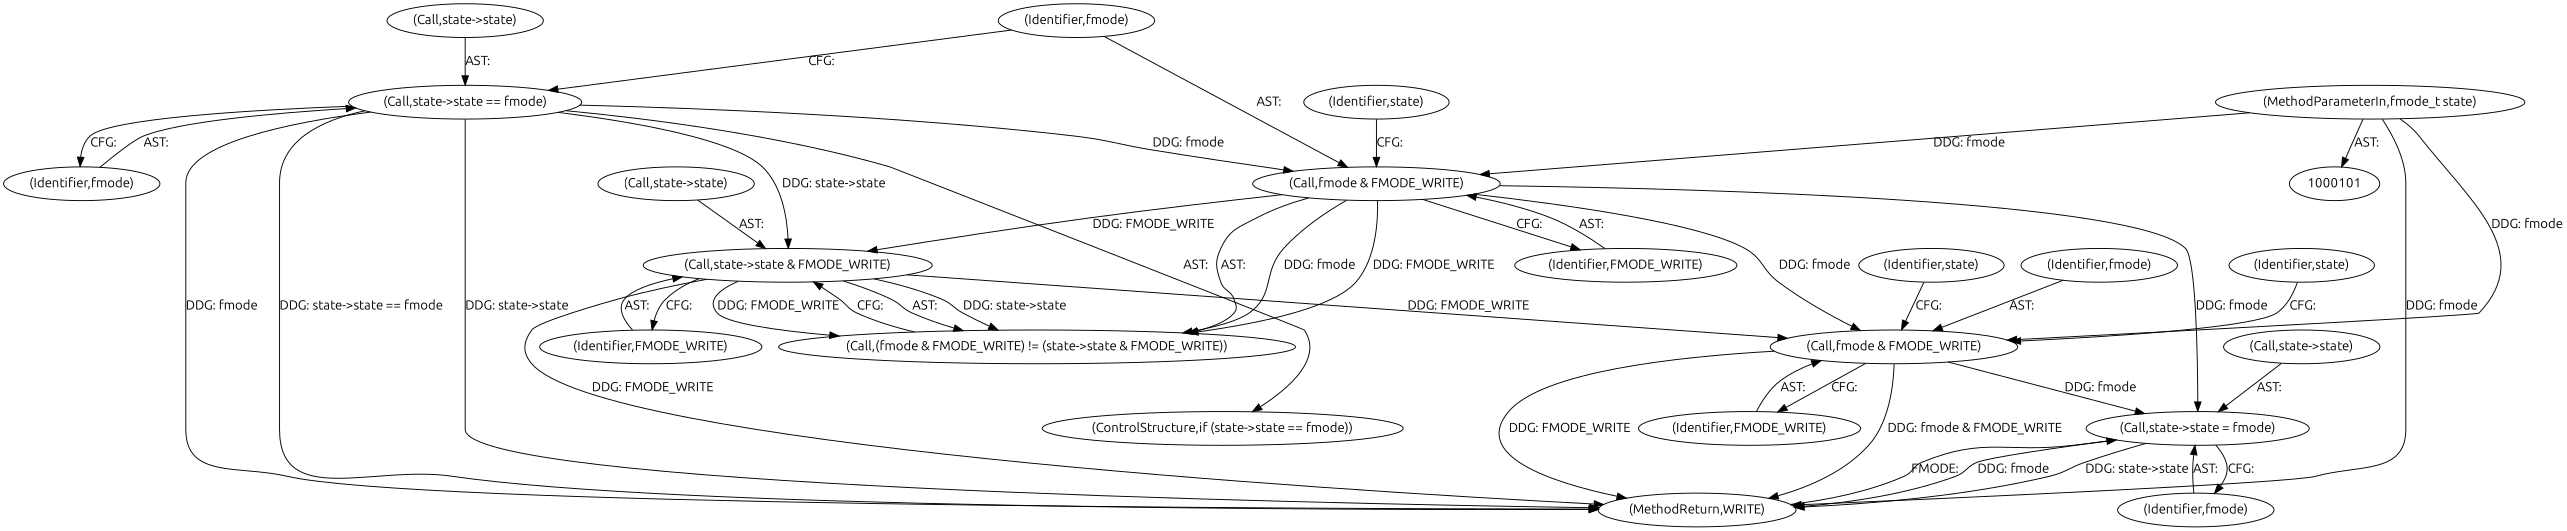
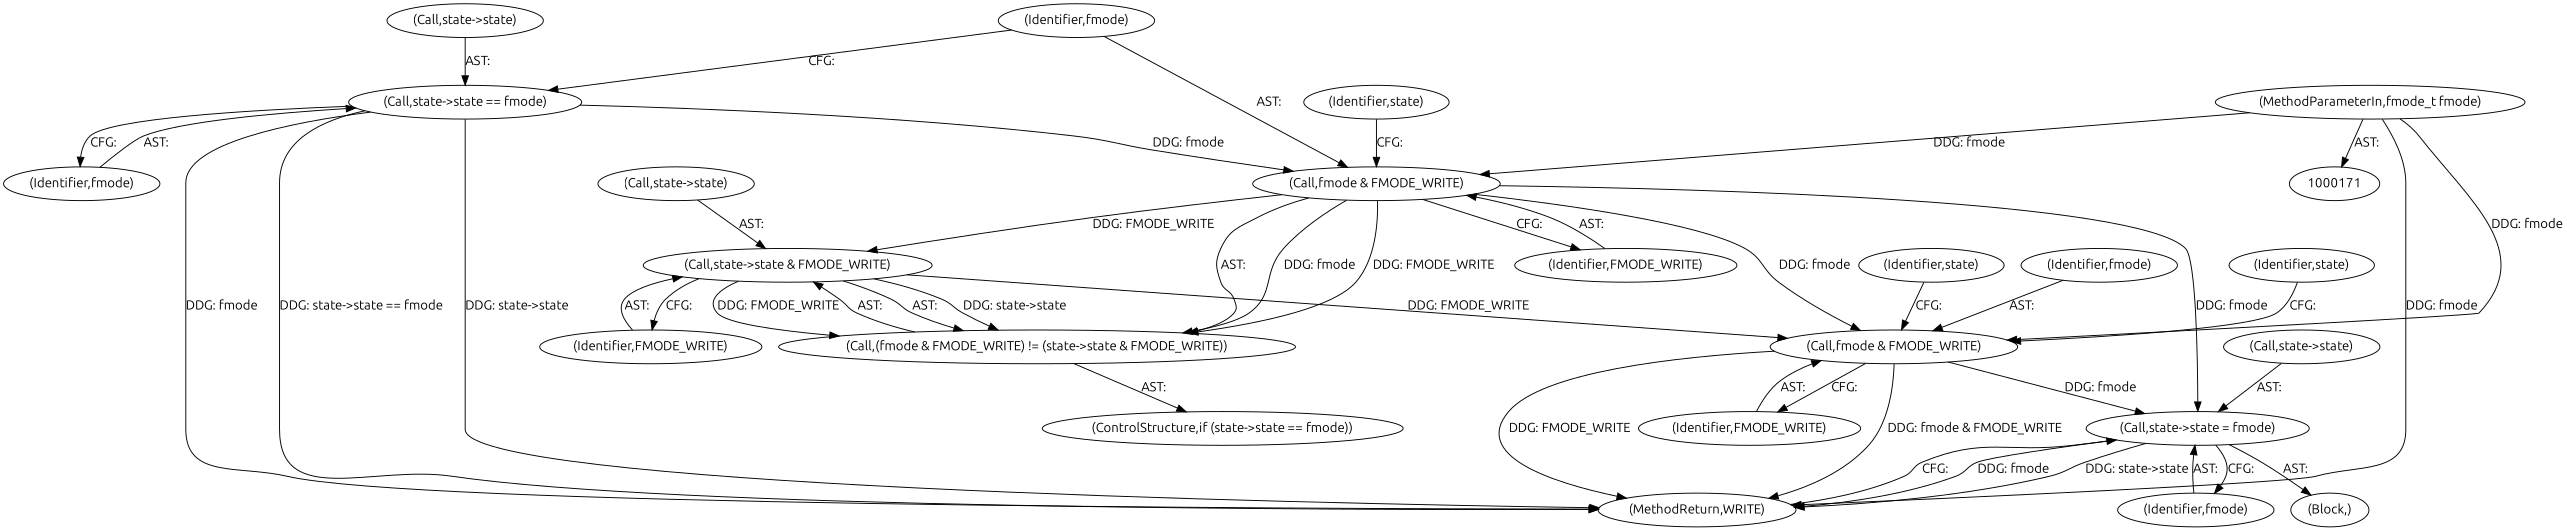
node "(MethodParameterIn,fmode_t state)": label "(MethodParameterIn,fmode_t state)" -> "(MethodParameterIn,fmode_t fmode)"
edge "(Call,state->state == fmode)" -> "(Call,state->state & FMODE_WRITE)": removed, label "DDG: state->state"
node "1000101": label "1000101" -> "1000171"
edge "(Call,state->state == fmode)" -> "(ControlStructure,if (state->state == fmode))": now "(Call,(fmode & FMODE_WRITE) != (state->state & FMODE_WRITE))" -> "(ControlStructure,if (state->state == fmode))"
edge "(Call,(fmode & FMODE_WRITE) != (state->state & FMODE_WRITE))" -> "(Call,state->state & FMODE_WRITE)": label "CFG: " -> "AST: "
edge "(Call,state->state & FMODE_WRITE)" -> "(MethodReturn,WRITE)": removed, label "DDG: FMODE_WRITE"
edge "(MethodReturn,WRITE)" -> "(Call,state->state = fmode)": label "FMODE: " -> "CFG: "
node "(Block,)": added
